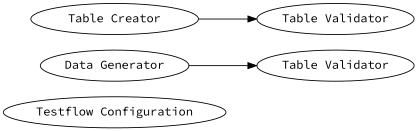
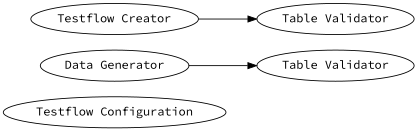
node "Table Creator": label "Table Creator" -> "Testflow Creator"
